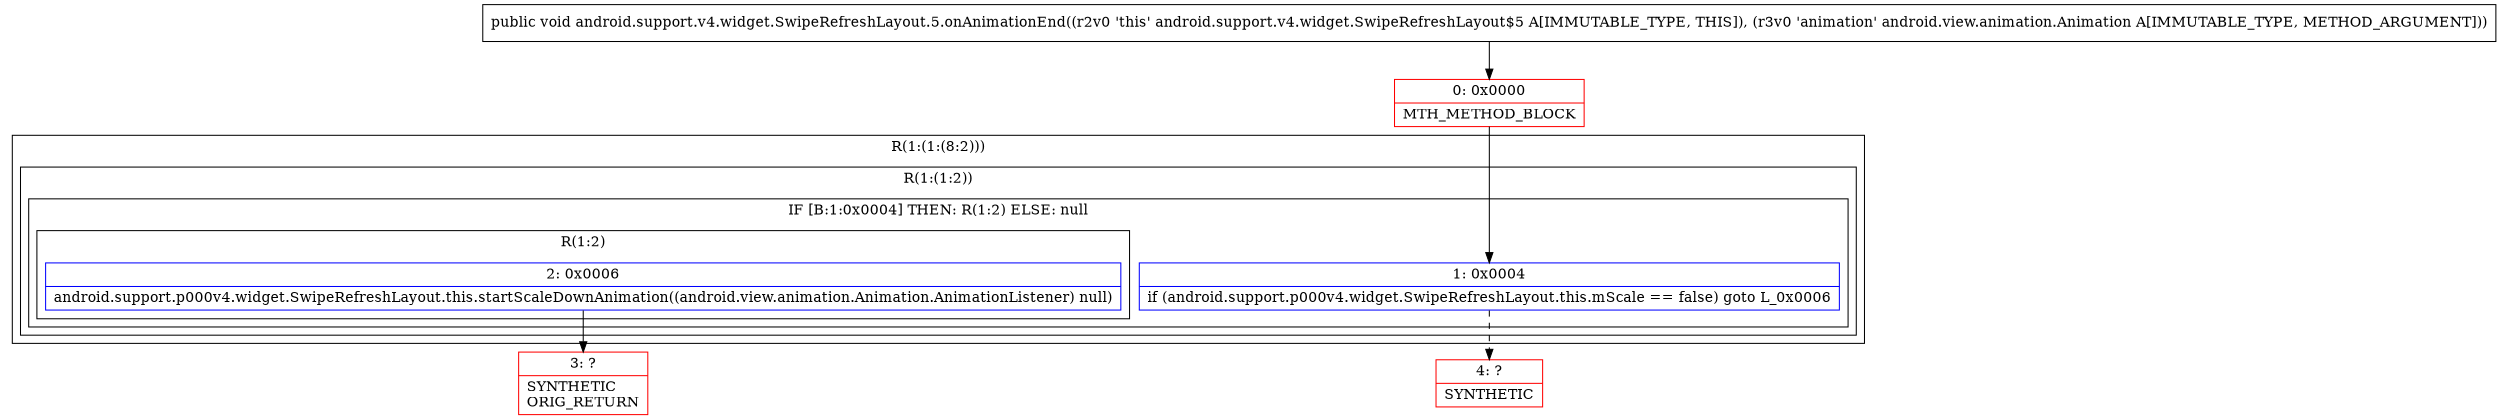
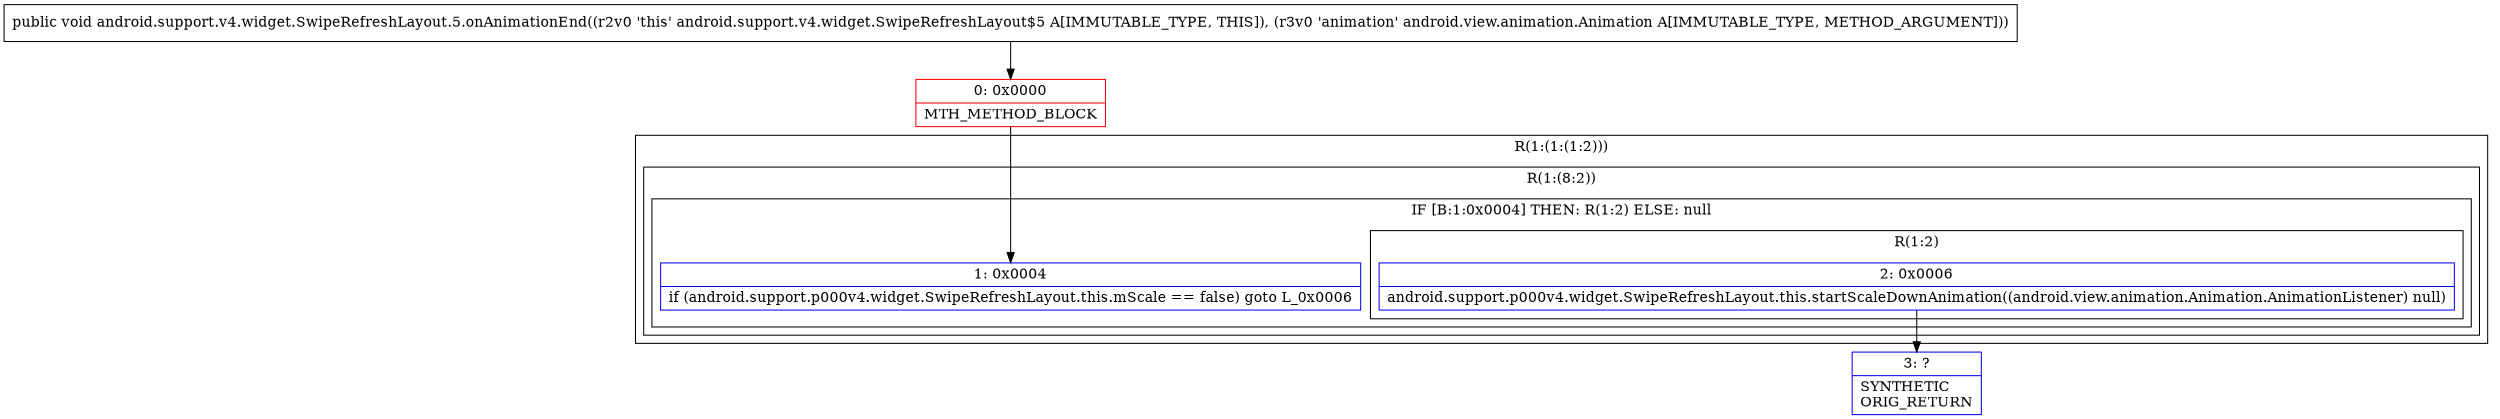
cluster "R(1:(1:(8:2)))": label "R(1:(1:(8:2)))" -> "R(1:(1:(1:2)))"
cluster "R(1:(1:2))": label "R(1:(1:2))" -> "R(1:(8:2))"
node "3: ?": color red -> blue
node "4: ?": removed
